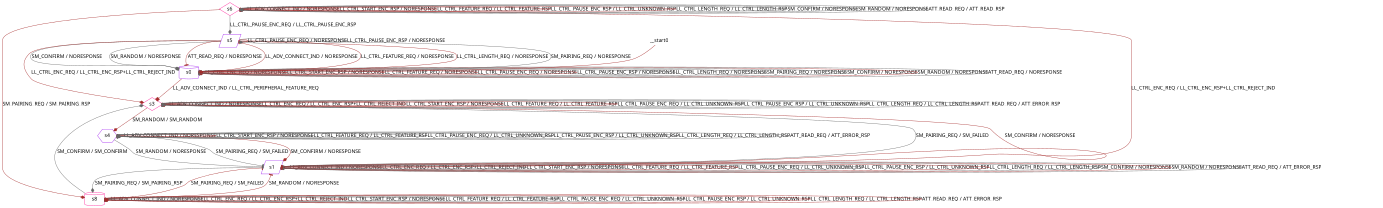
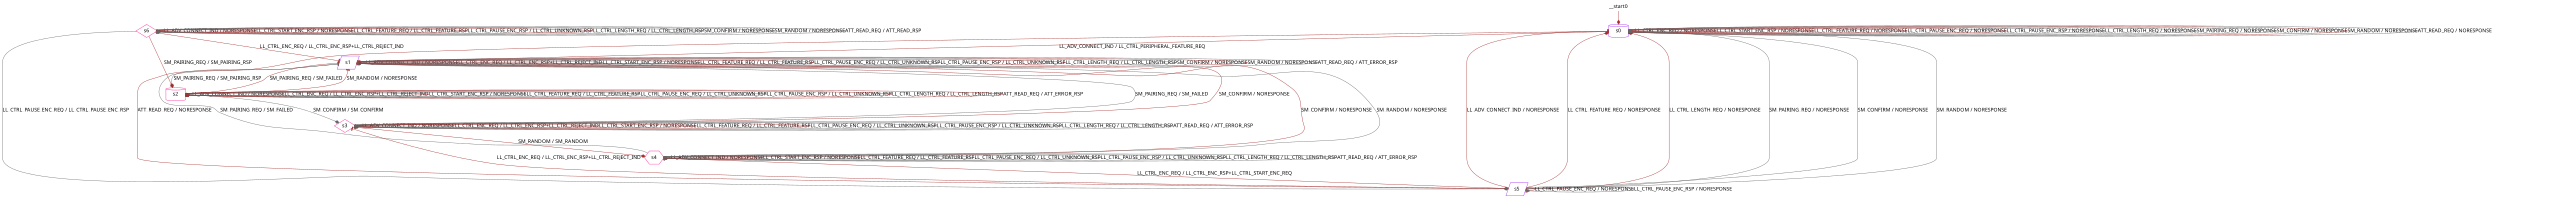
edge "s5" -> "s3": arrowhead diamond -> tee
edge "s0" -> "s3": now "s0" -> "s1"
node "s4": color purple -> deeppink
edge "s4" -> "s5": added, label "LL_CTRL_ENC_REQ / LL_CTRL_ENC_RSP+LL_CTRL_START_ENC_REQ"
node "s8": label "s8" -> "s2"
